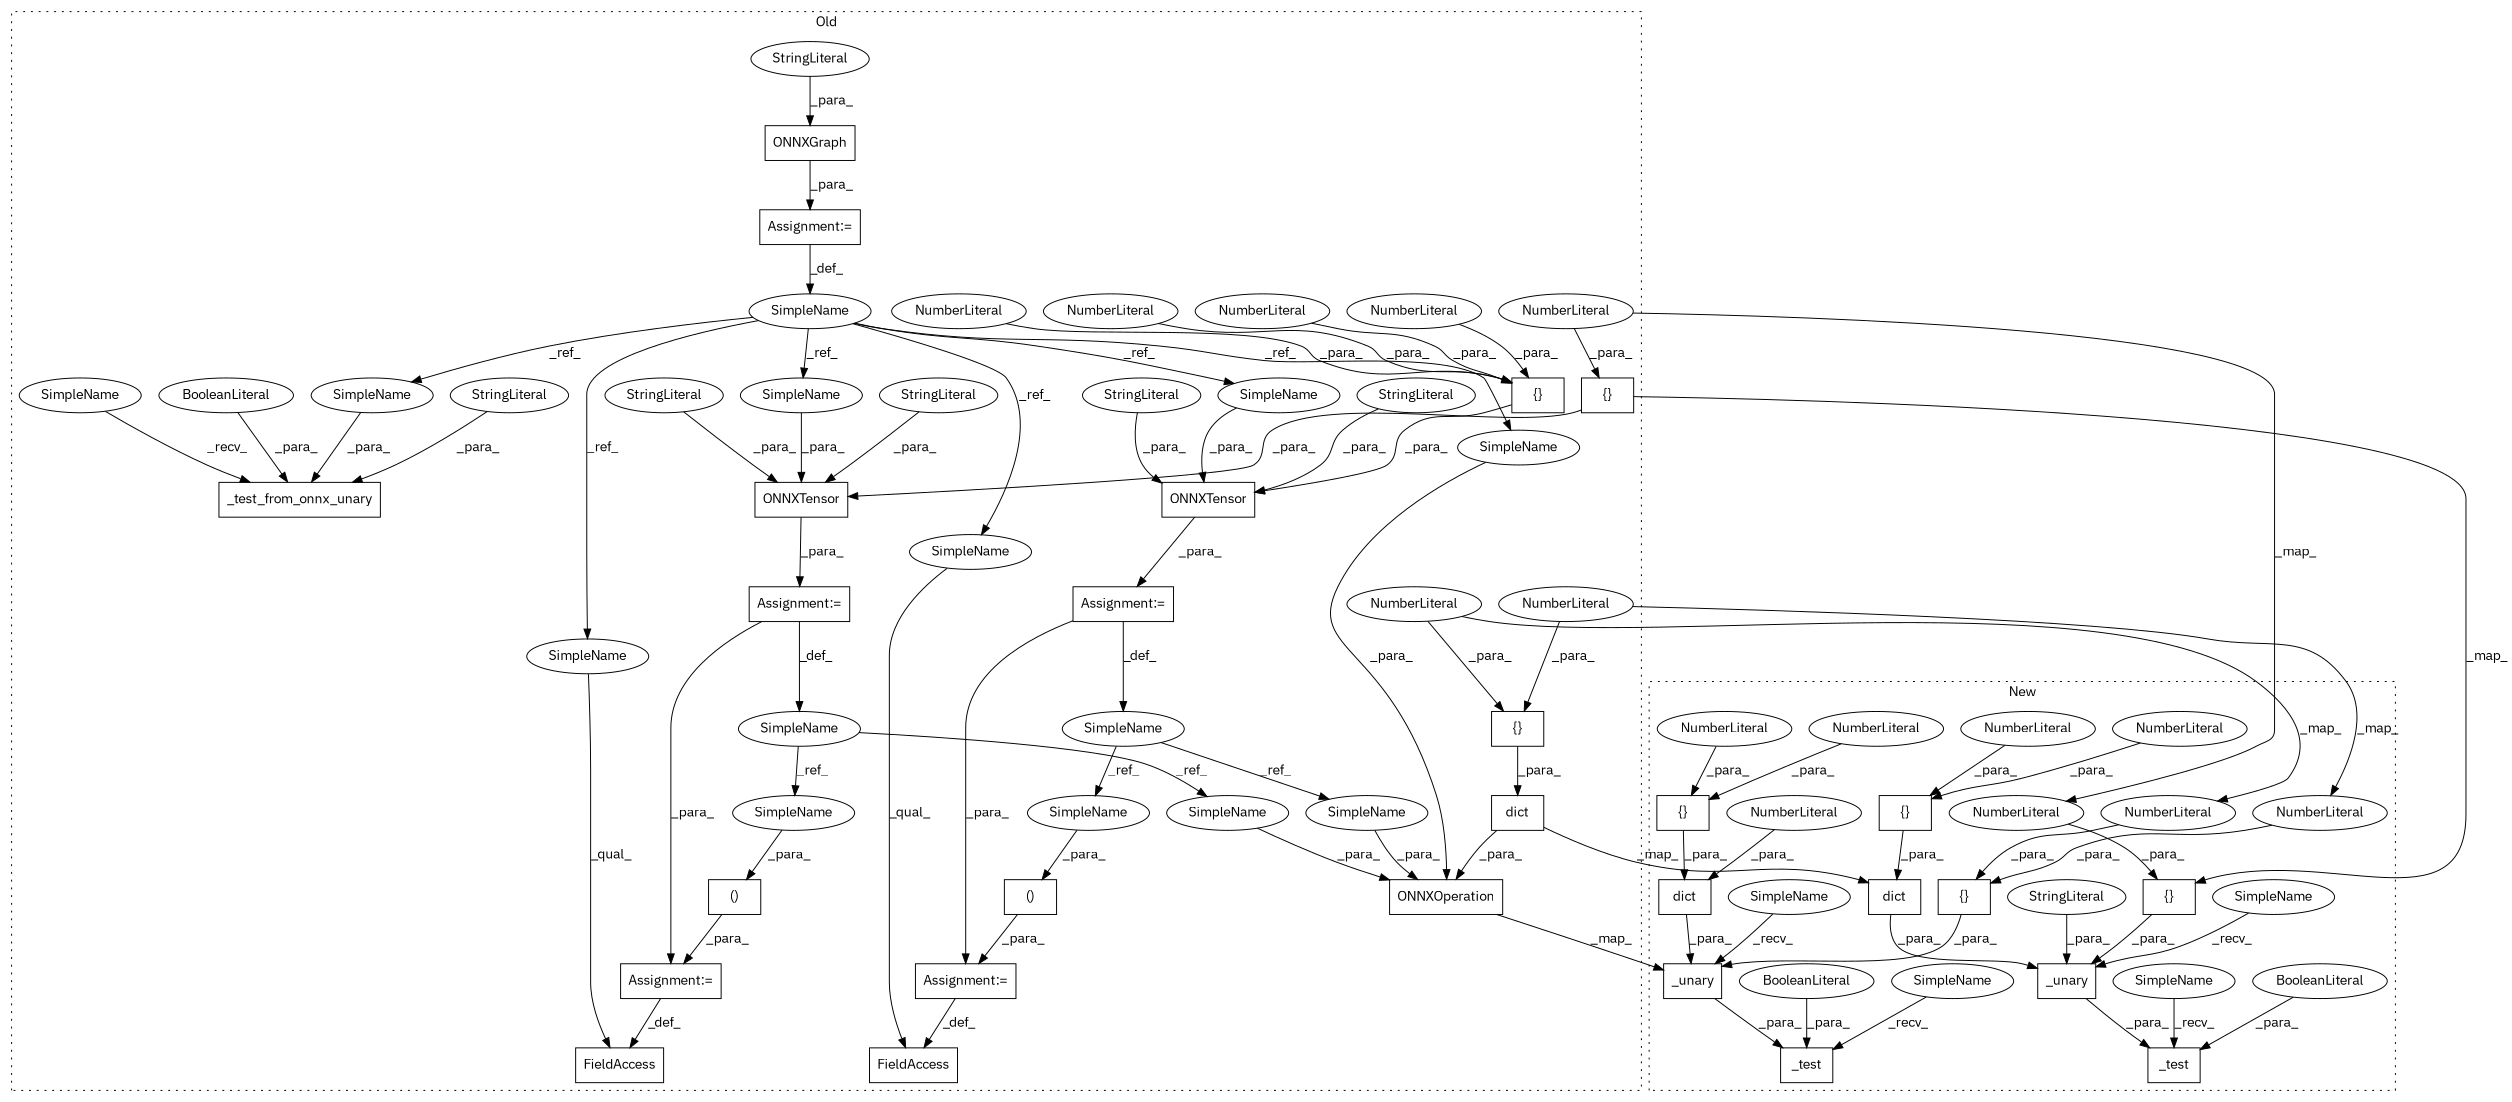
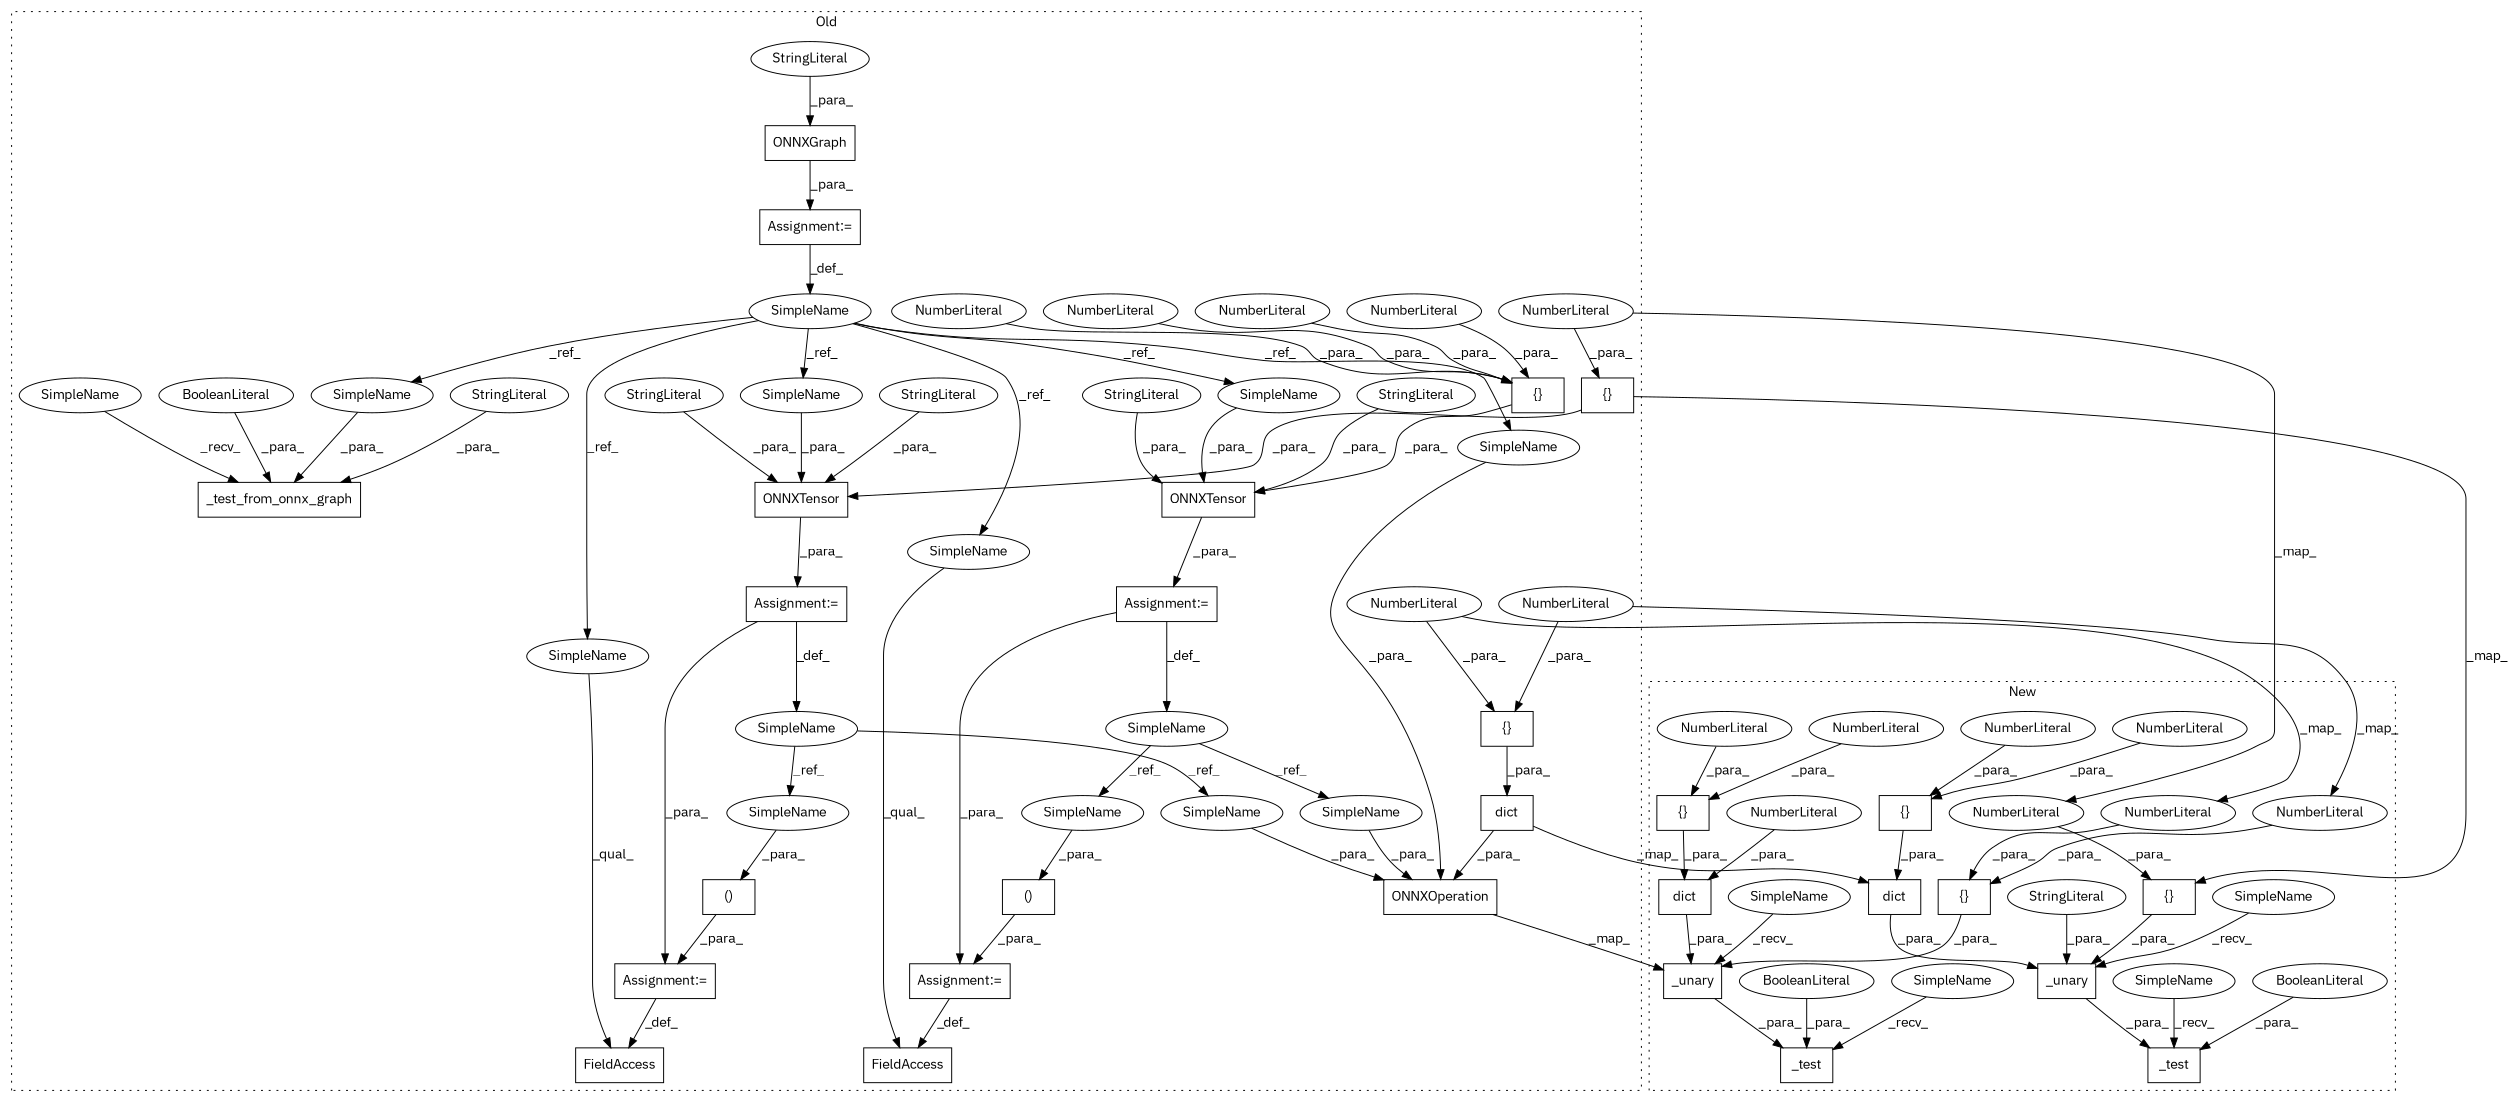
node "_test_from_onnx_unary": label "_test_from_onnx_unary" -> "_test_from_onnx_graph"
